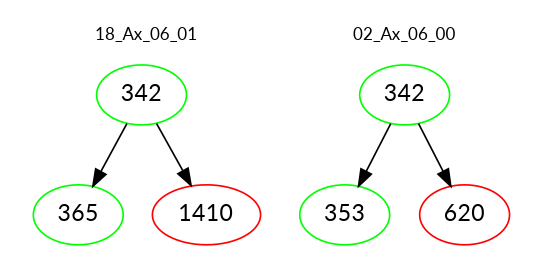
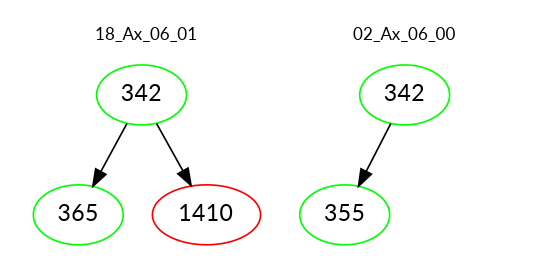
node "353": label "353" -> "355"
node "620": removed
